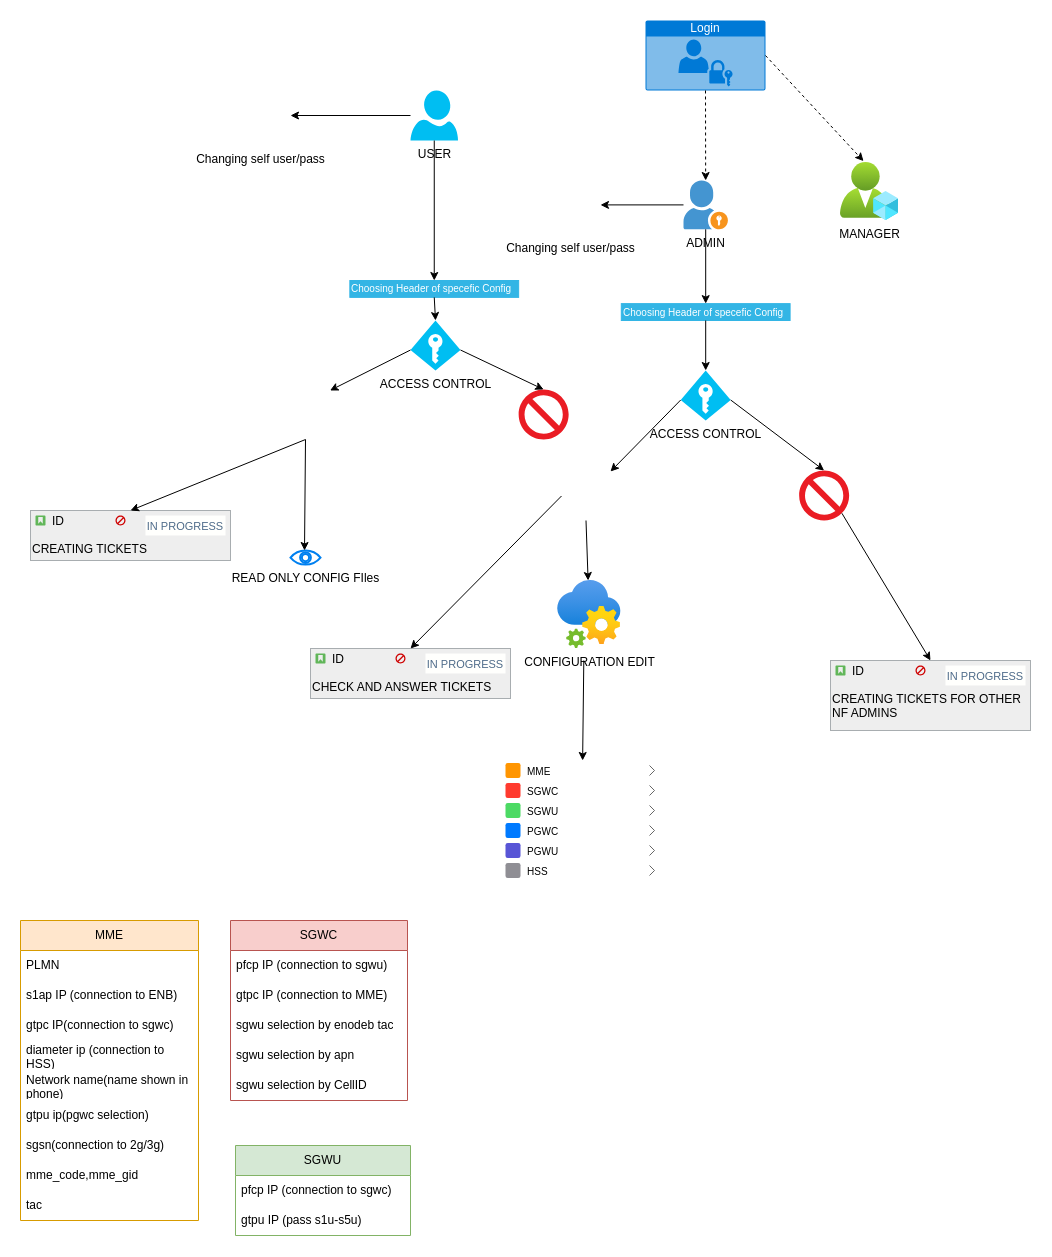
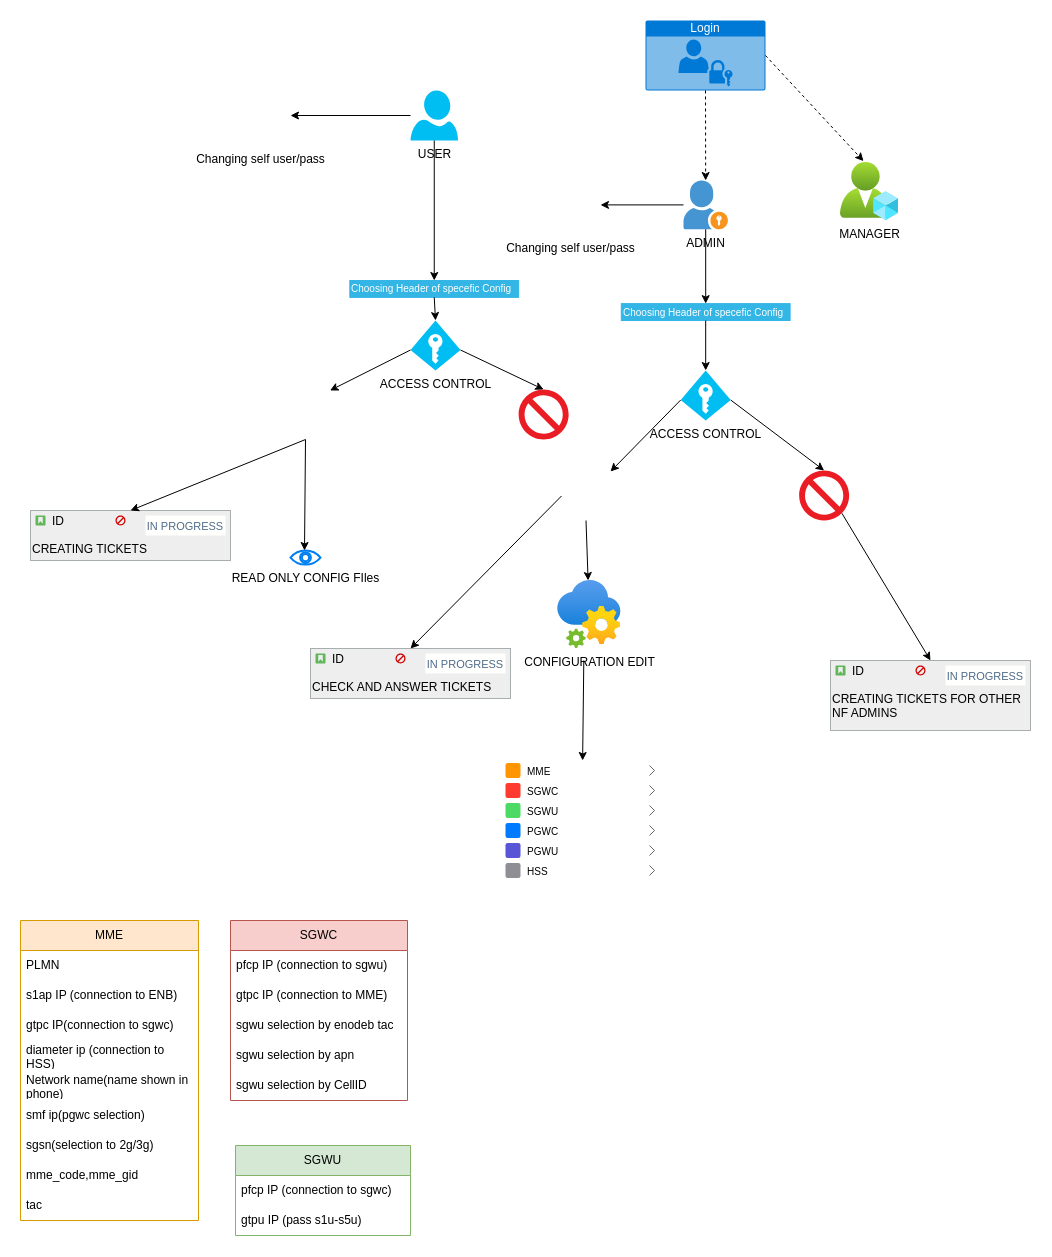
node "gtpu ip(pgwc selection)": label "gtpu ip(pgwc selection)" -> "smf ip(pgwc selection)"
node "sgsn(connection to 2g/3g)": label "sgsn(connection to 2g/3g)" -> "sgsn(selection to 2g/3g)"
